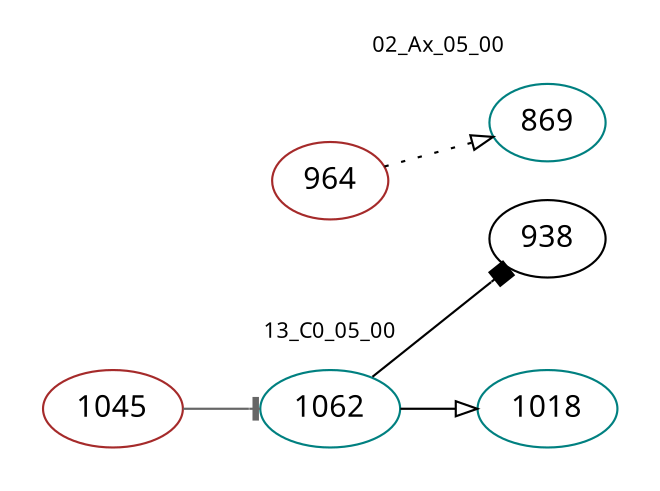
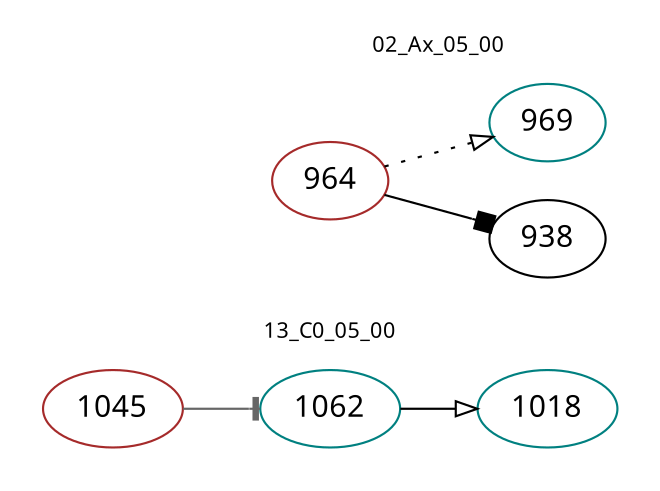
node "869": label "869" -> "969"
edge "1062" -> "938": now "964" -> "938"
